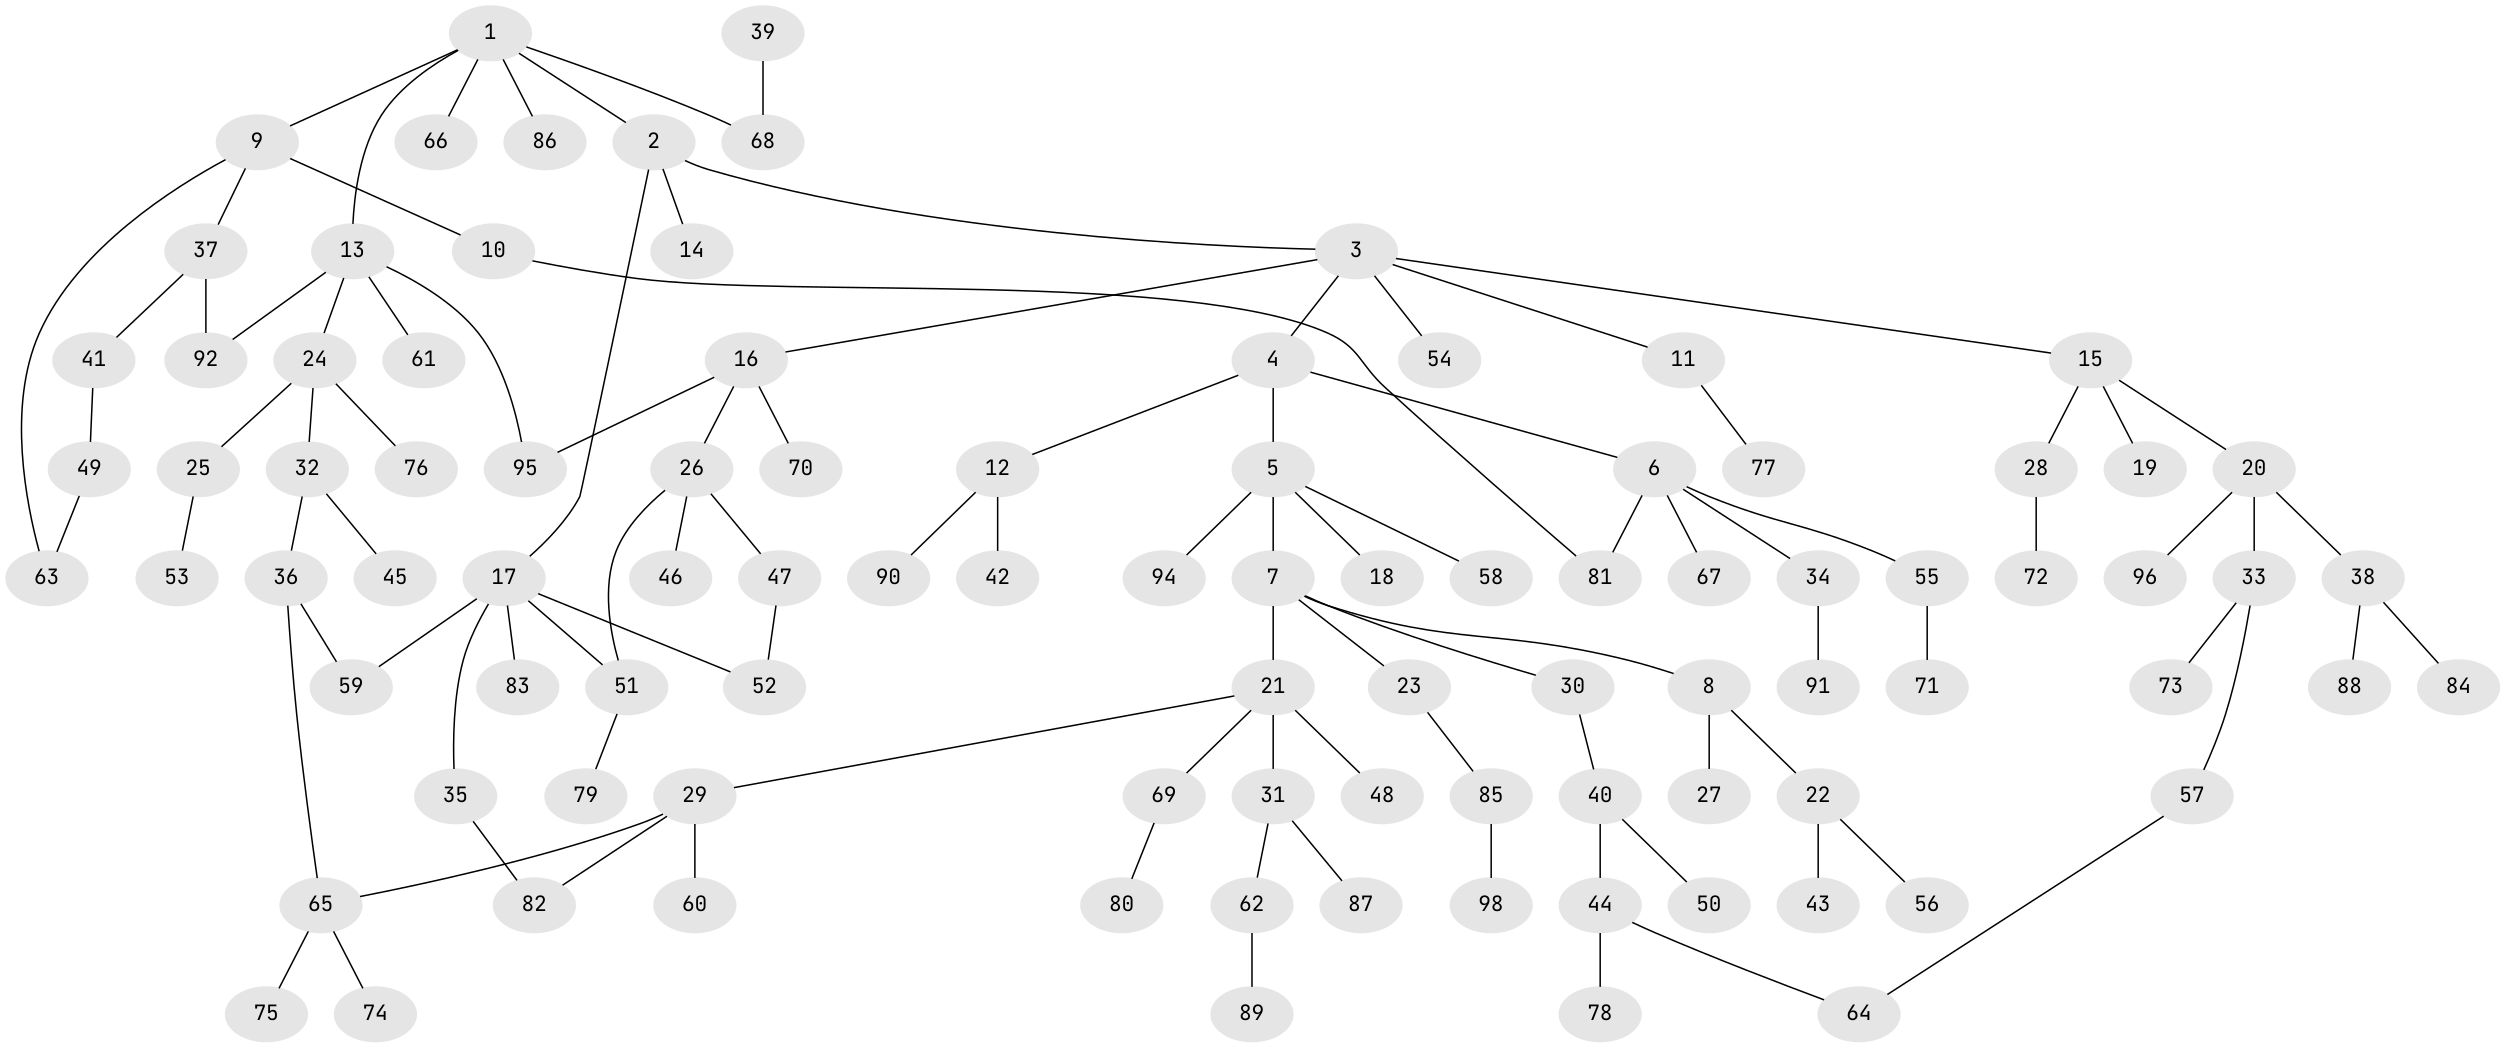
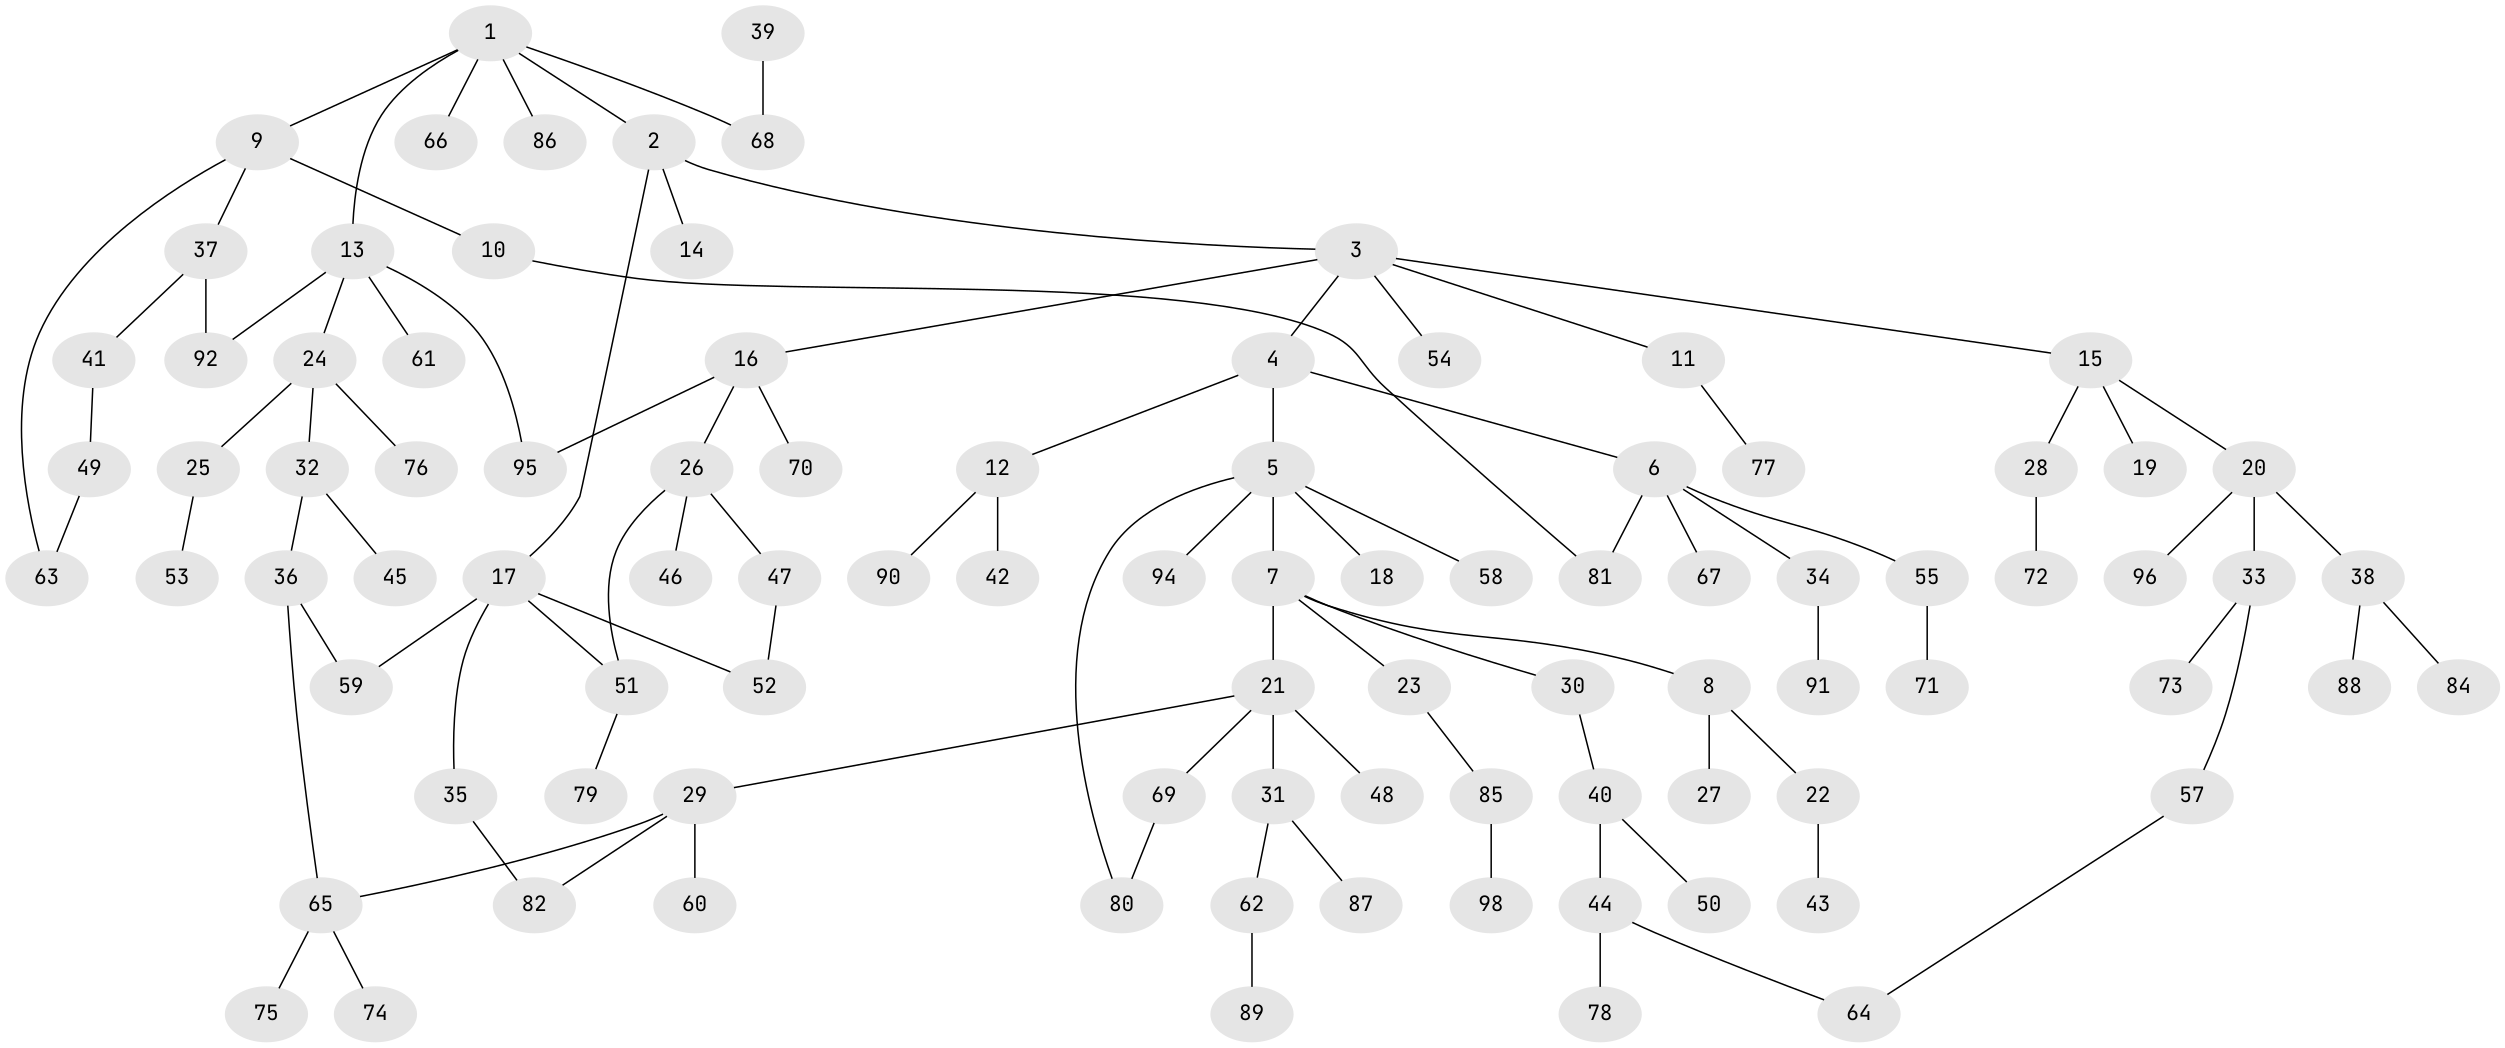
edge "5" -- "80": added
node "83": removed
node "56": removed
